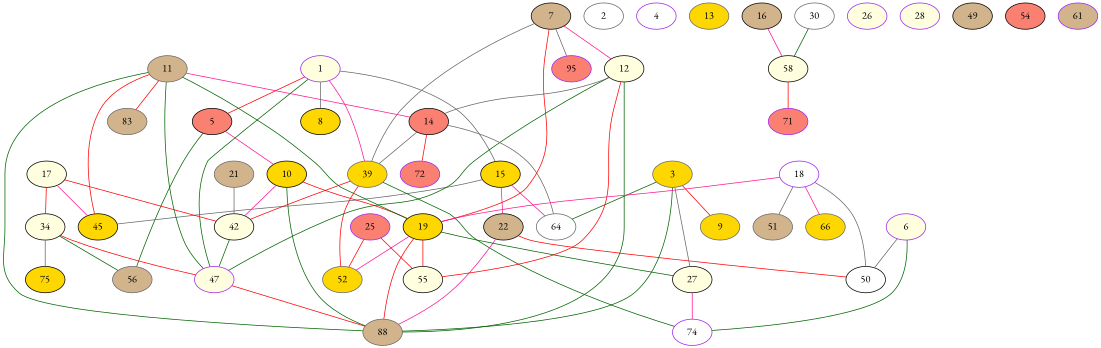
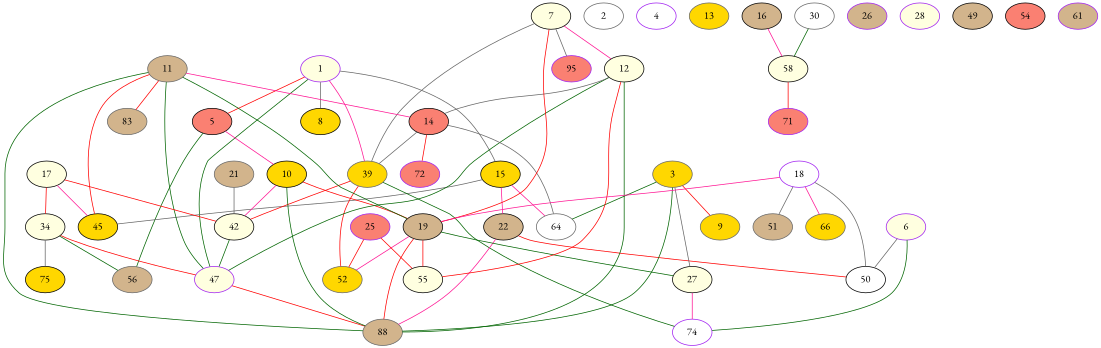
node "7": fillcolor tan -> lightyellow
node "26": fillcolor lightyellow -> tan
node "19": fillcolor gold -> tan
